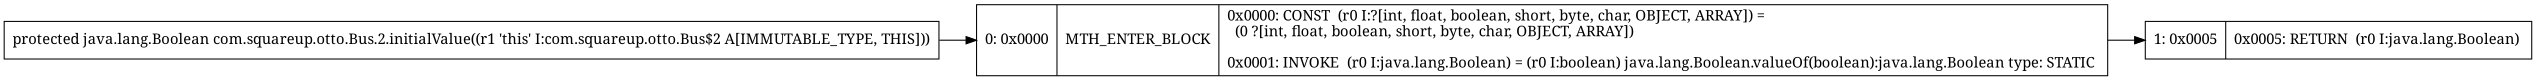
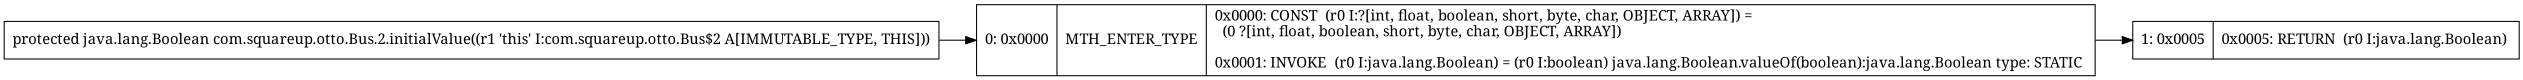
node "0: 0x0000": text "MTH_ENTER_BLOCK" -> "MTH_ENTER_TYPE"
